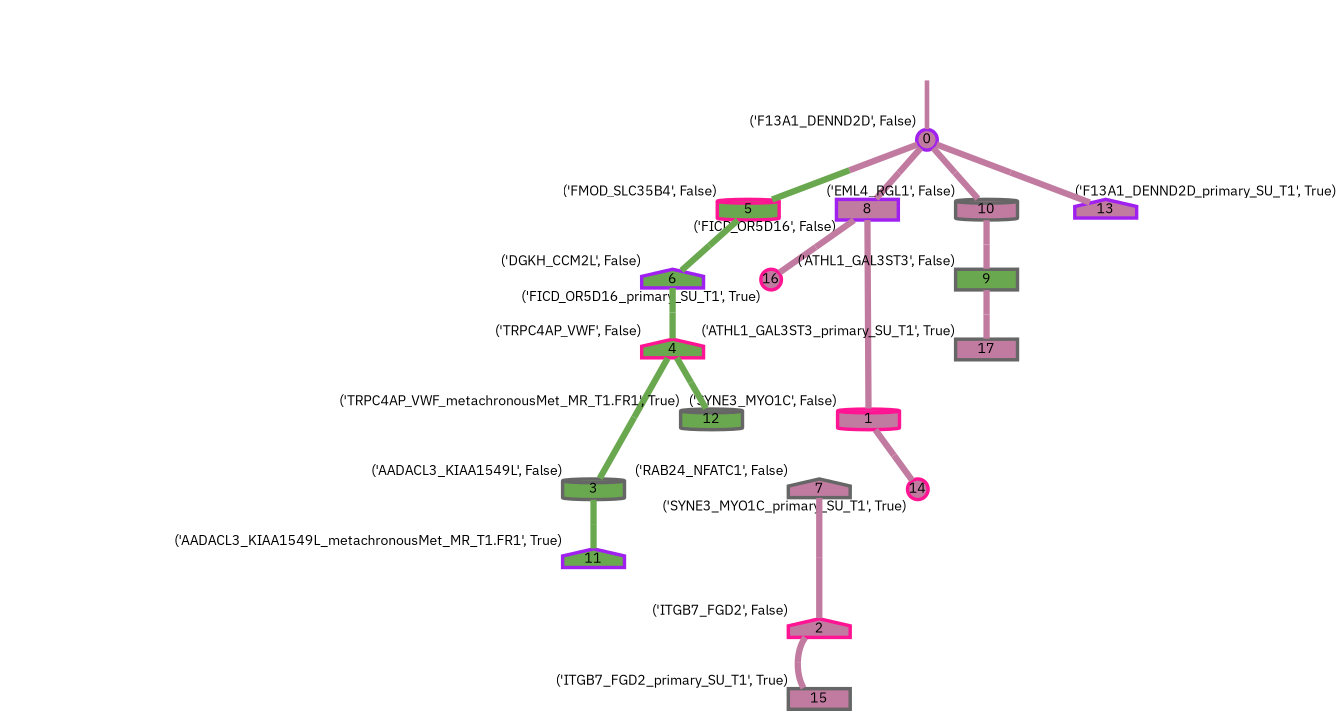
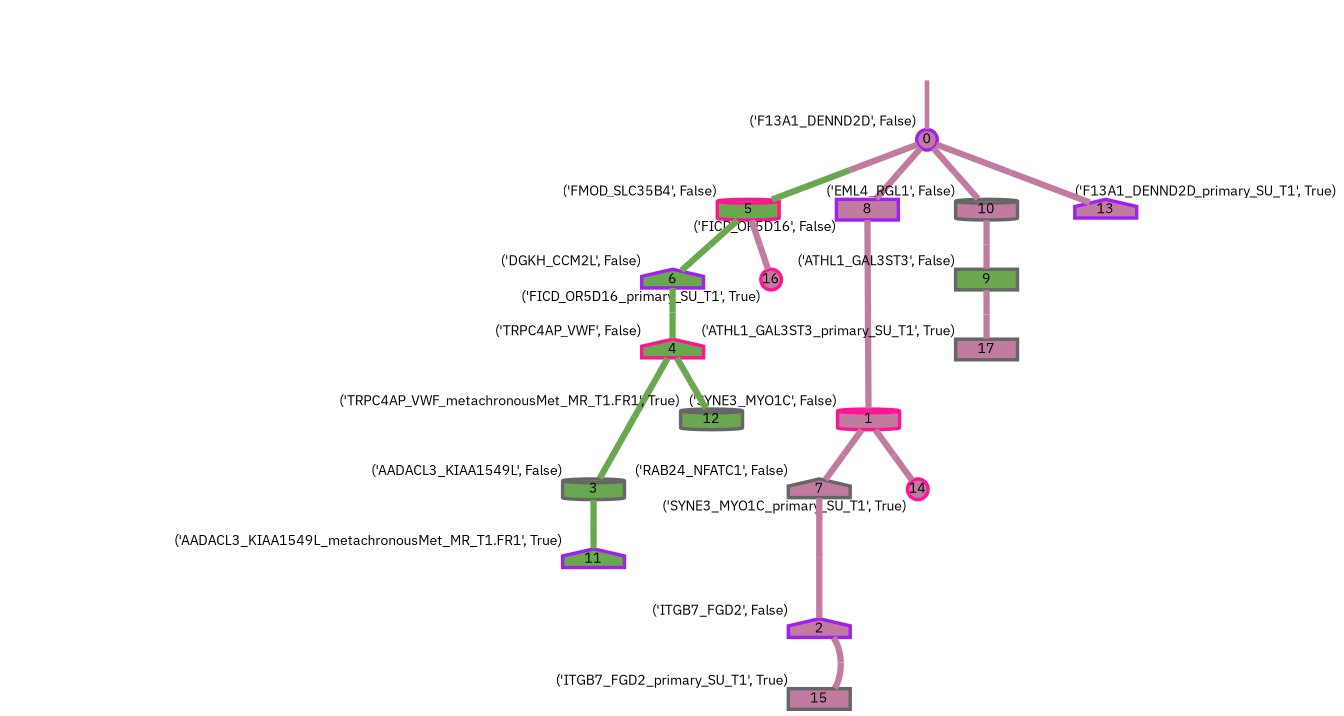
edge "8 ('FICD_OR5D16', False)" -> "16 ('FICD_OR5D16_primary_SU_T1', True)": now "5 ('FMOD_SLC35B4', False)" -> "16 ('FICD_OR5D16_primary_SU_T1', True)"
edge "1 ('SYNE3_MYO1C', False)" -> "7 ('RAB24_NFATC1', False)": added
node "2 ('ITGB7_FGD2', False)": color deeppink -> purple
edge "2 ('ITGB7_FGD2', False)" -> "15 ('ITGB7_FGD2_primary_SU_T1', True)": reversed
